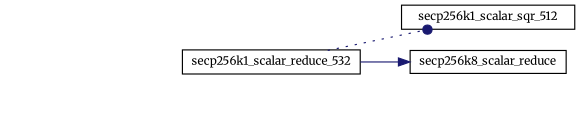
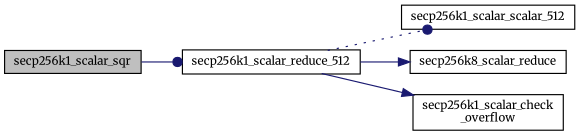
node "secp256k1_scalar_sqr_512": label "secp256k1_scalar_sqr_512" -> "secp256k1_scalar_scalar_512"
node "secp256k1_scalar_sqr": added
node "secp256k1_scalar_reduce_532": label "secp256k1_scalar_reduce_532" -> "secp256k1_scalar_reduce_512"
node "secp256k1_scalar_check _overflow": added
